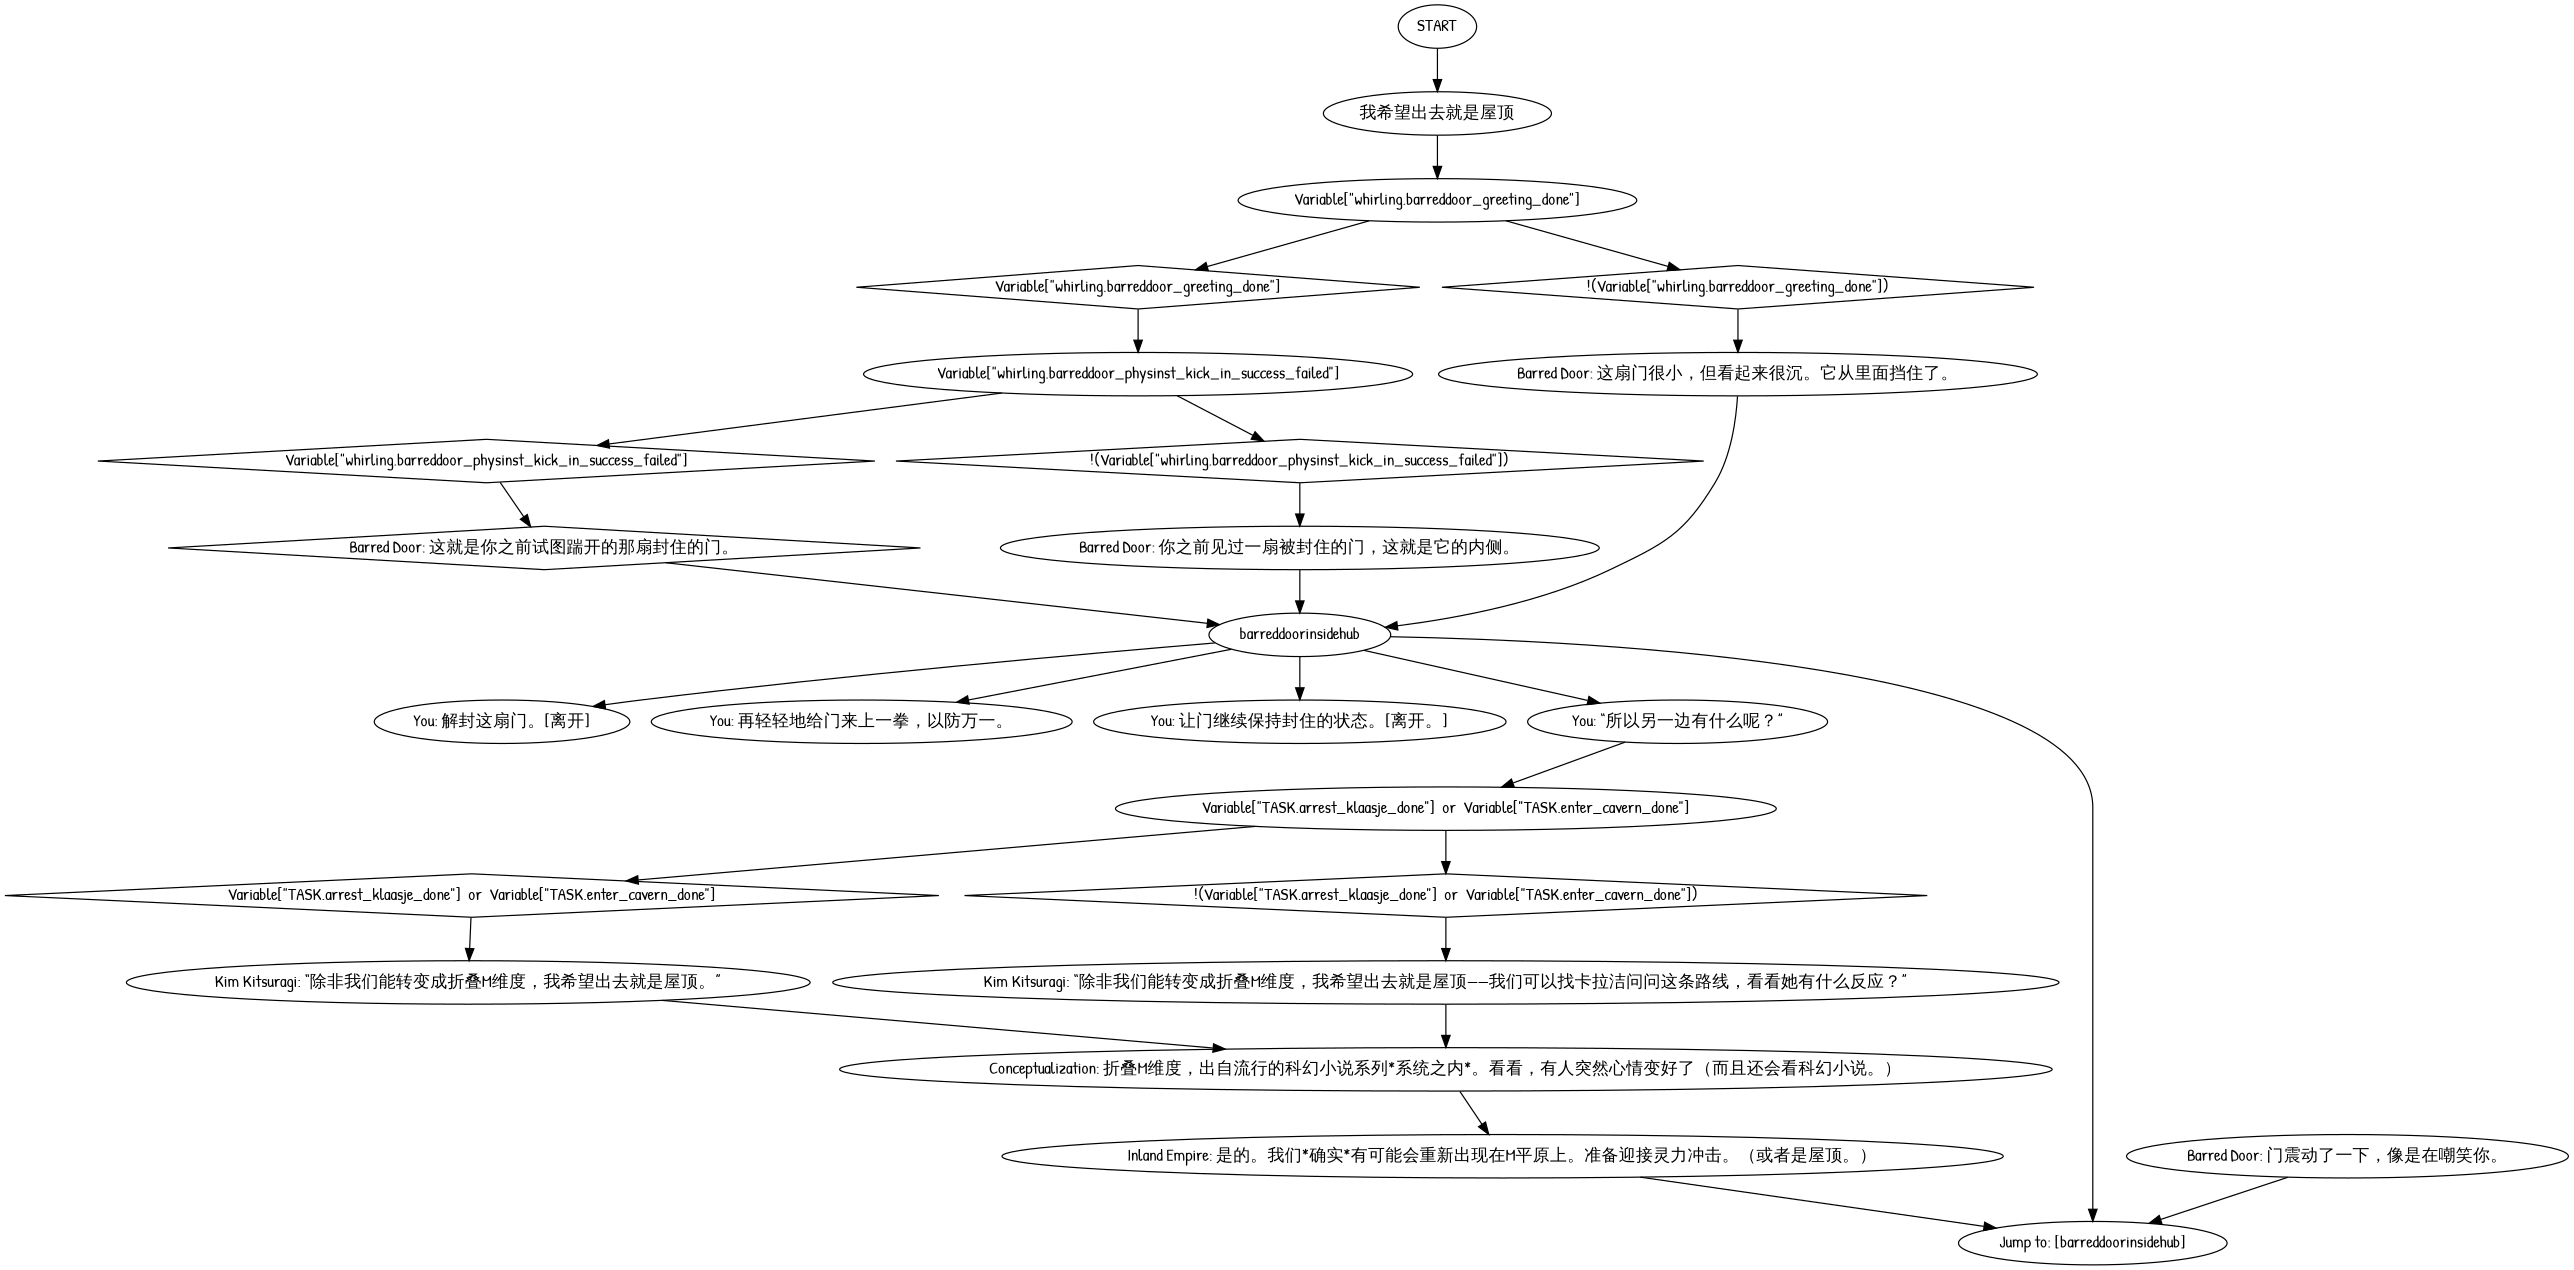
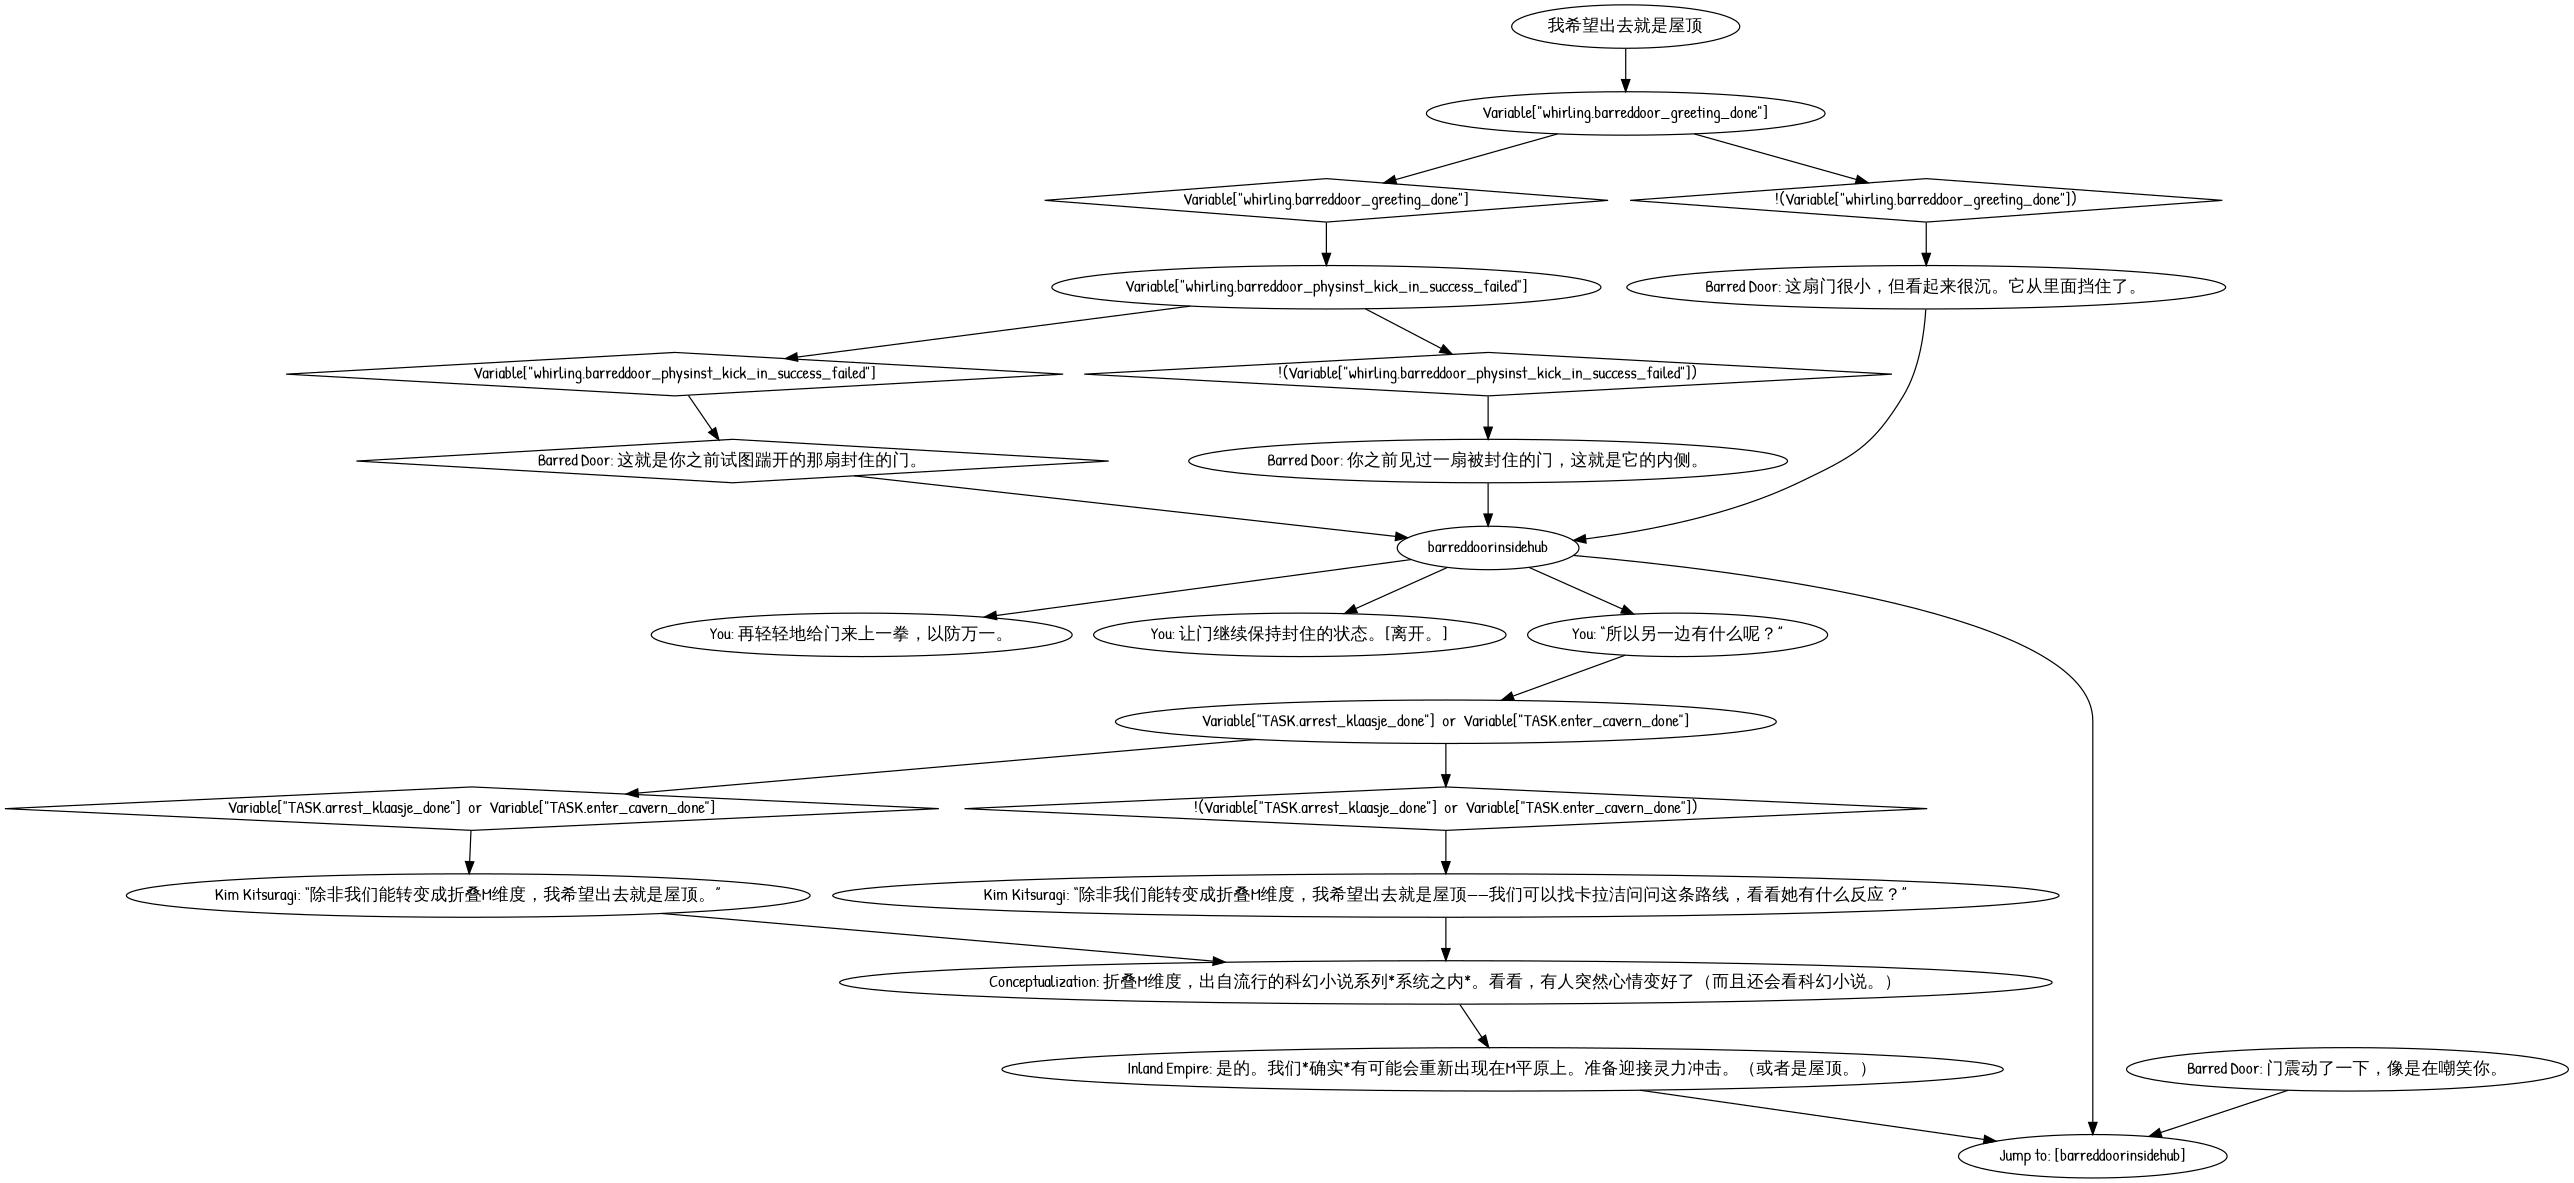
node "START": removed
node "You: 解封这扇门。[离开]": removed
